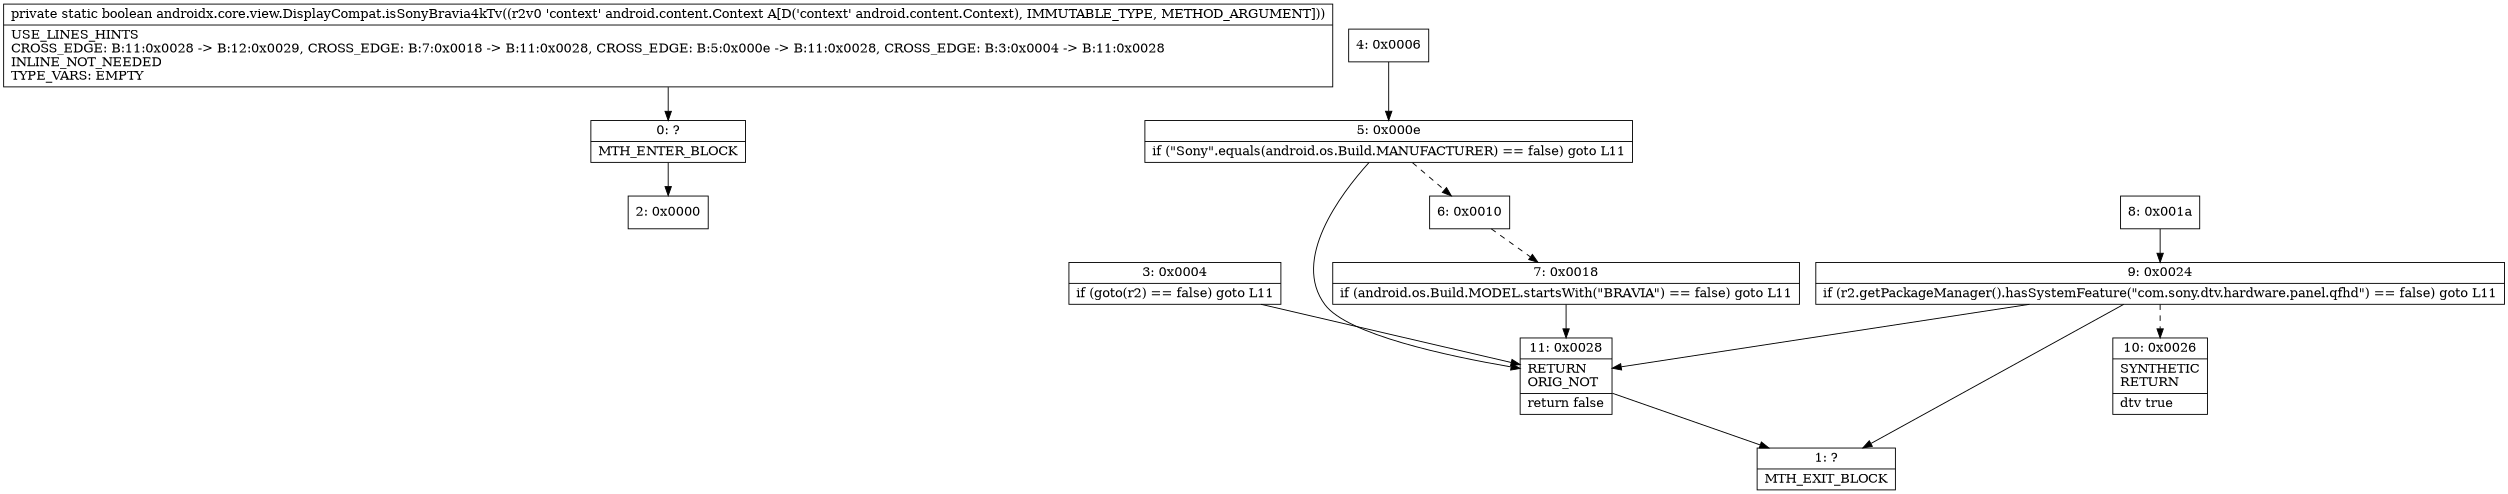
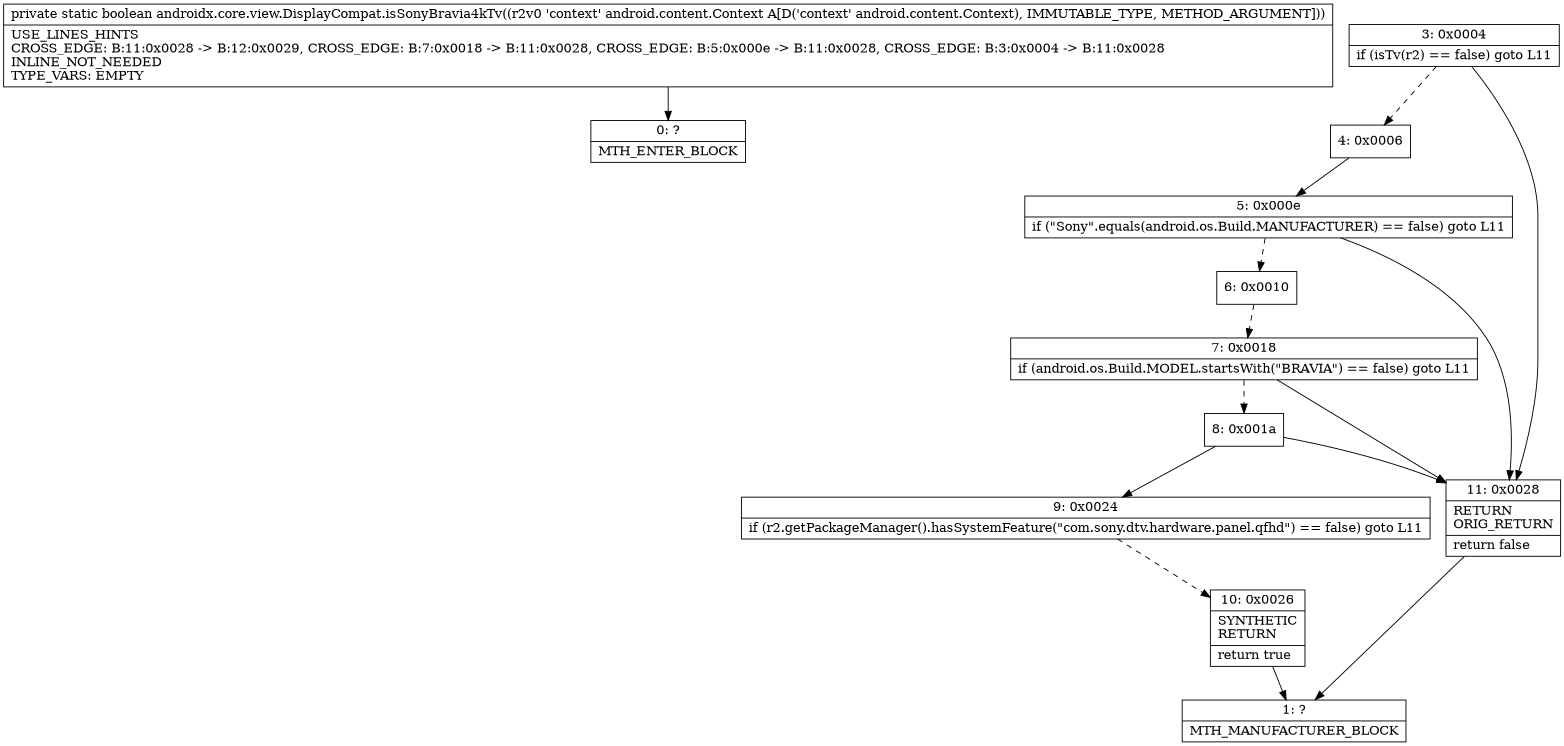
edge "3: 0x0004" -> "4: 0x0006": added
node "2: 0x0000": removed
node "3: 0x0004": text "if (goto(r2) == false) goto L11" -> "if (isTv(r2) == false) goto L11"
edge "9: 0x0024" -> "11: 0x0028": now "8: 0x001a" -> "11: 0x0028"
edge "9: 0x0024" -> "1: ?": now "10: 0x0026" -> "1: ?"
node "11: 0x0028": text "ORIG_NOT" -> "ORIG_RETURN"
edge "7: 0x0018" -> "8: 0x001a": added
node "10: 0x0026": text "dtv true" -> "return true"
node "1: ?": text "MTH_EXIT_BLOCK" -> "MTH_MANUFACTURER_BLOCK"
